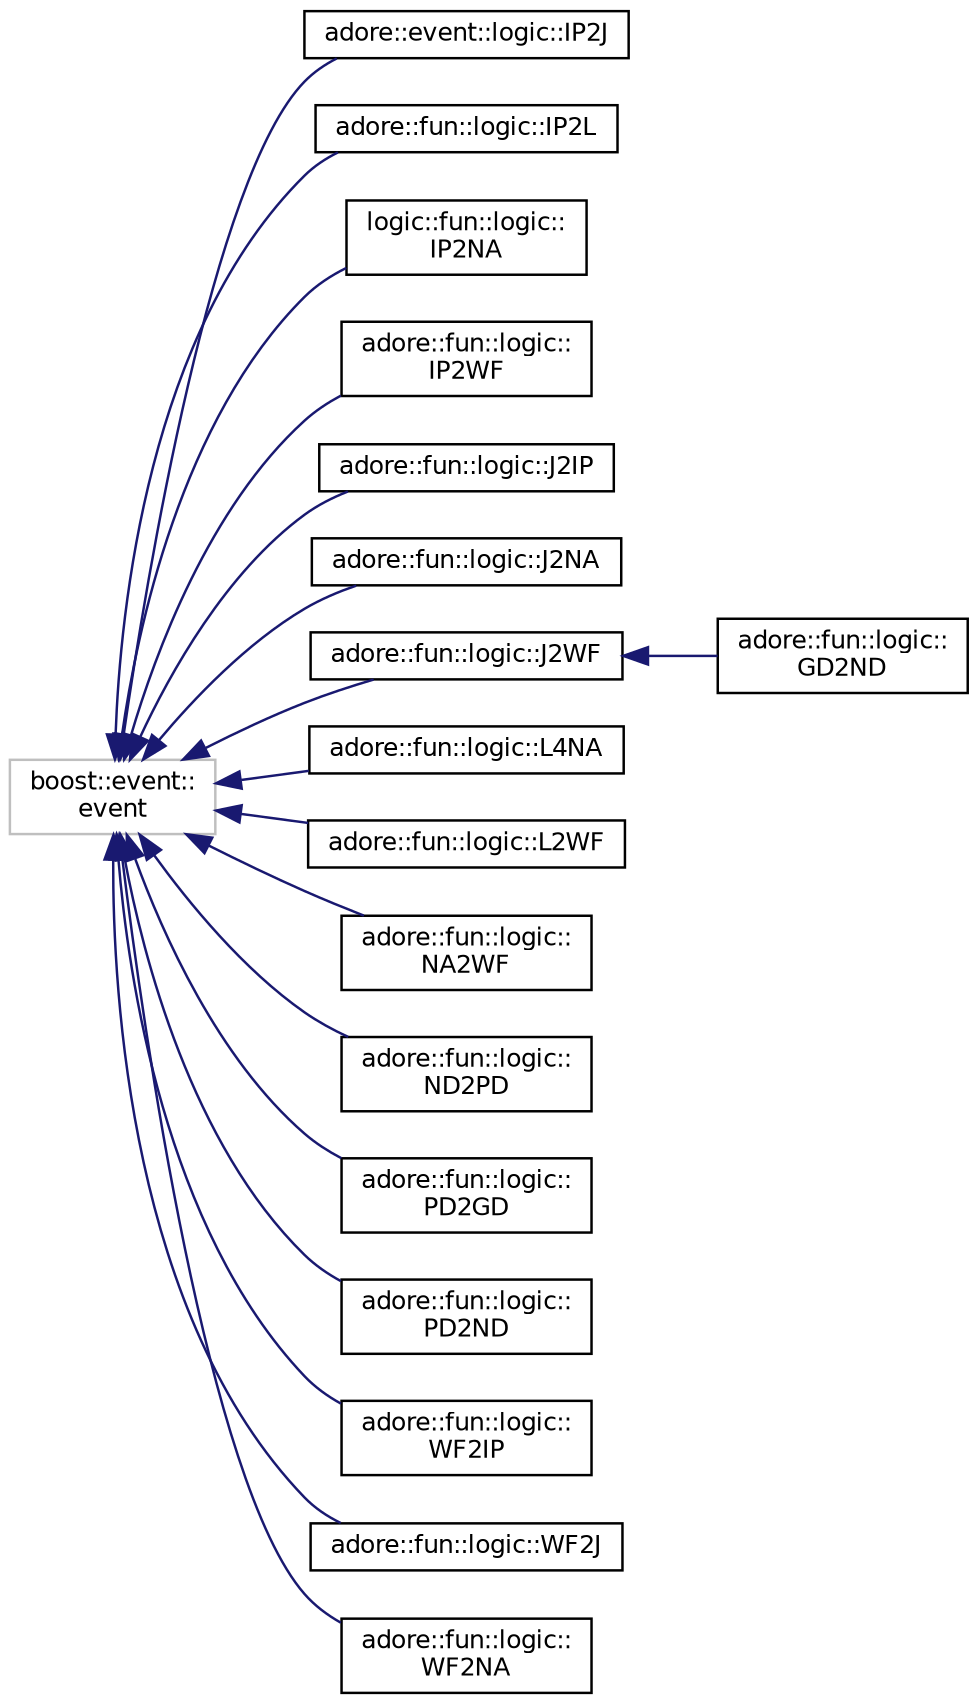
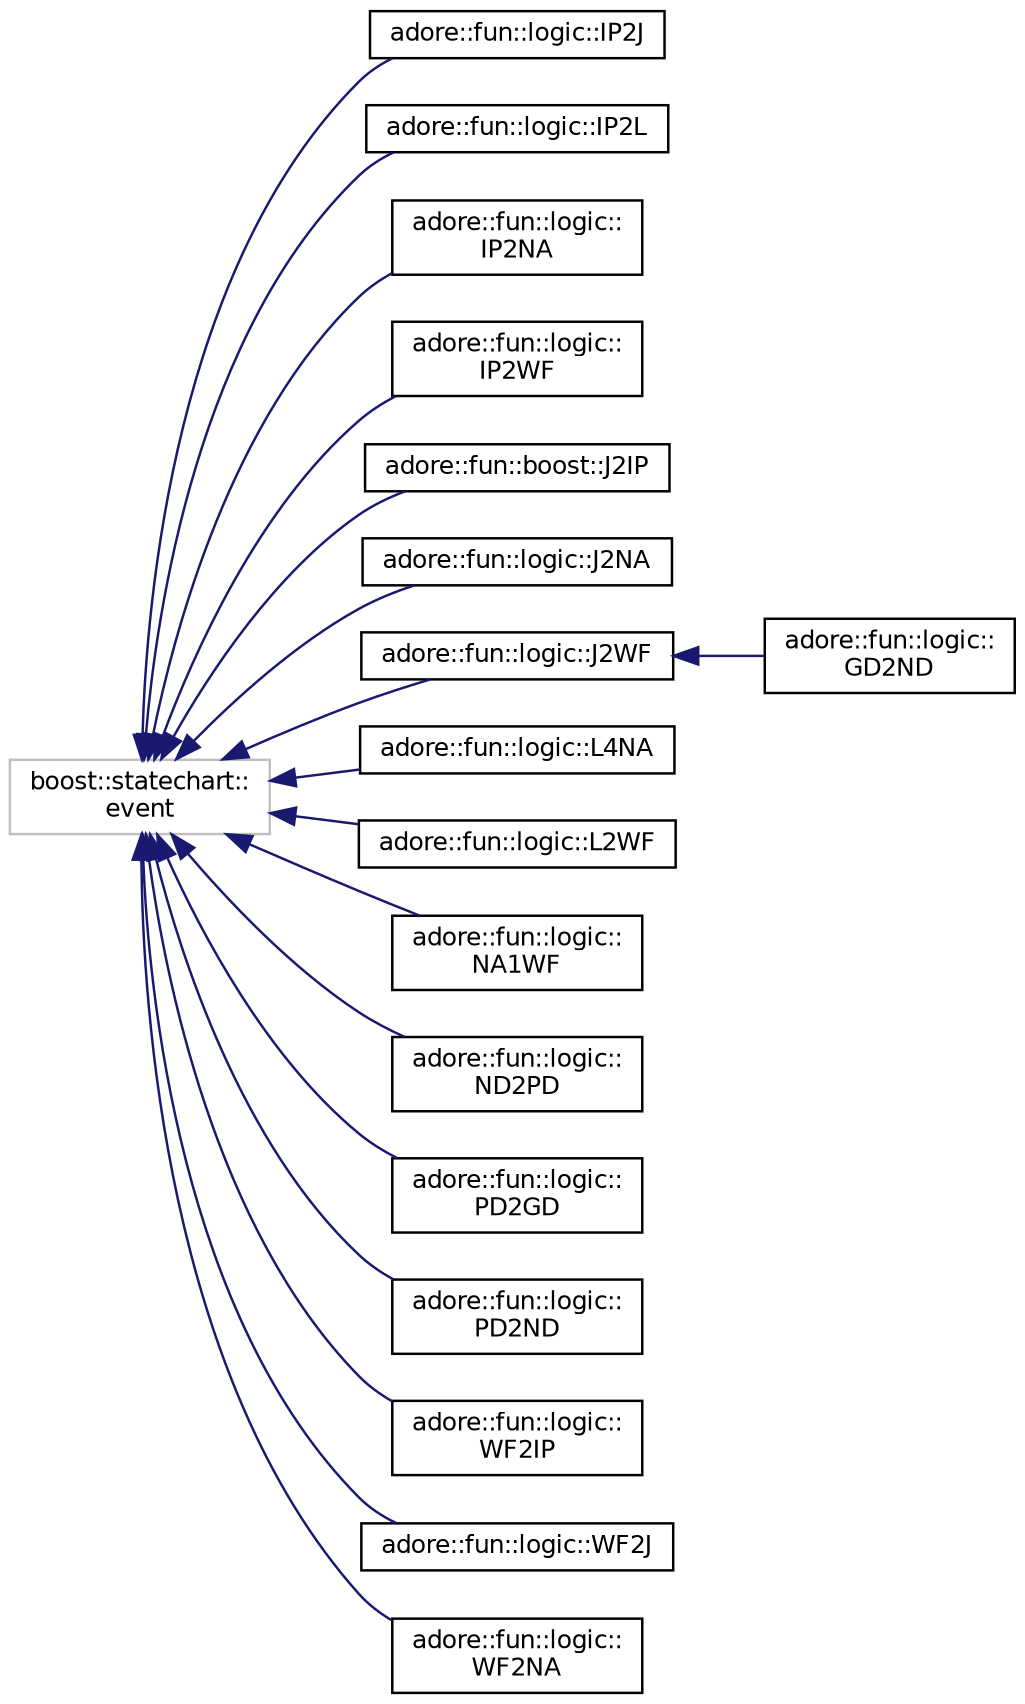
node "adore::event::logic::IP2J": label "adore::event::logic::IP2J" -> "adore::fun::logic::IP2J"
node "logic::fun::logic:: IP2NA": label "logic::fun::logic:: IP2NA" -> "adore::fun::logic:: IP2NA"
node "adore::fun::logic::J2IP": label "adore::fun::logic::J2IP" -> "adore::fun::boost::J2IP"
node "boost::event:: event": label "boost::event:: event" -> "boost::statechart:: event"
node "adore::fun::logic:: NA2WF": label "adore::fun::logic:: NA2WF" -> "adore::fun::logic:: NA1WF"
